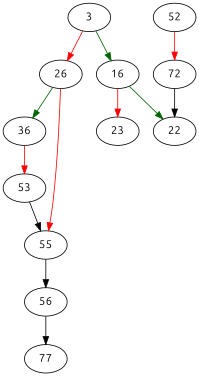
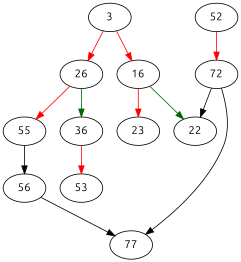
edge "3" -> "16": color darkgreen -> red
edge "72" -> "77": added
edge "53" -> "55": removed
